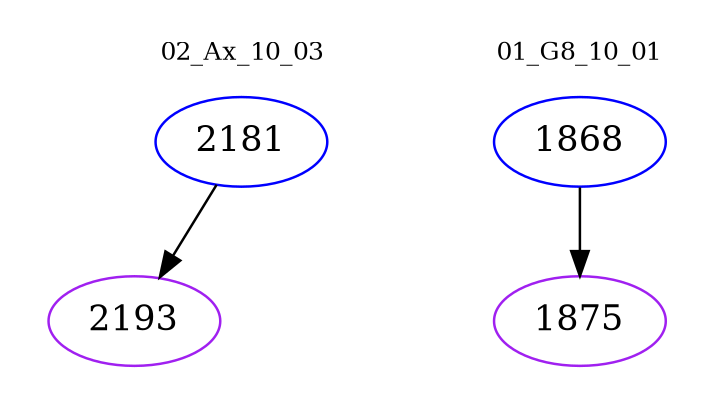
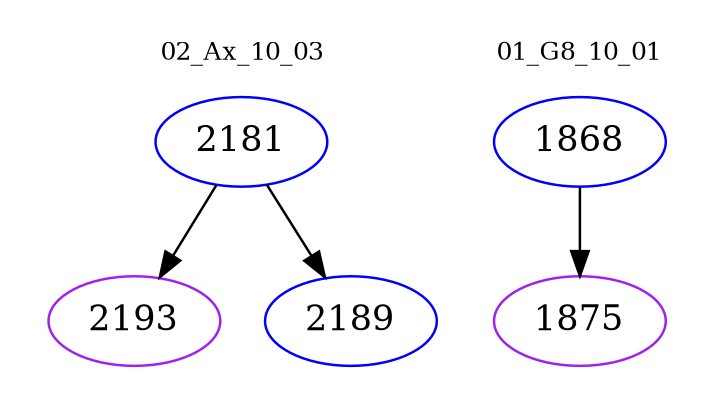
node "2189": added
